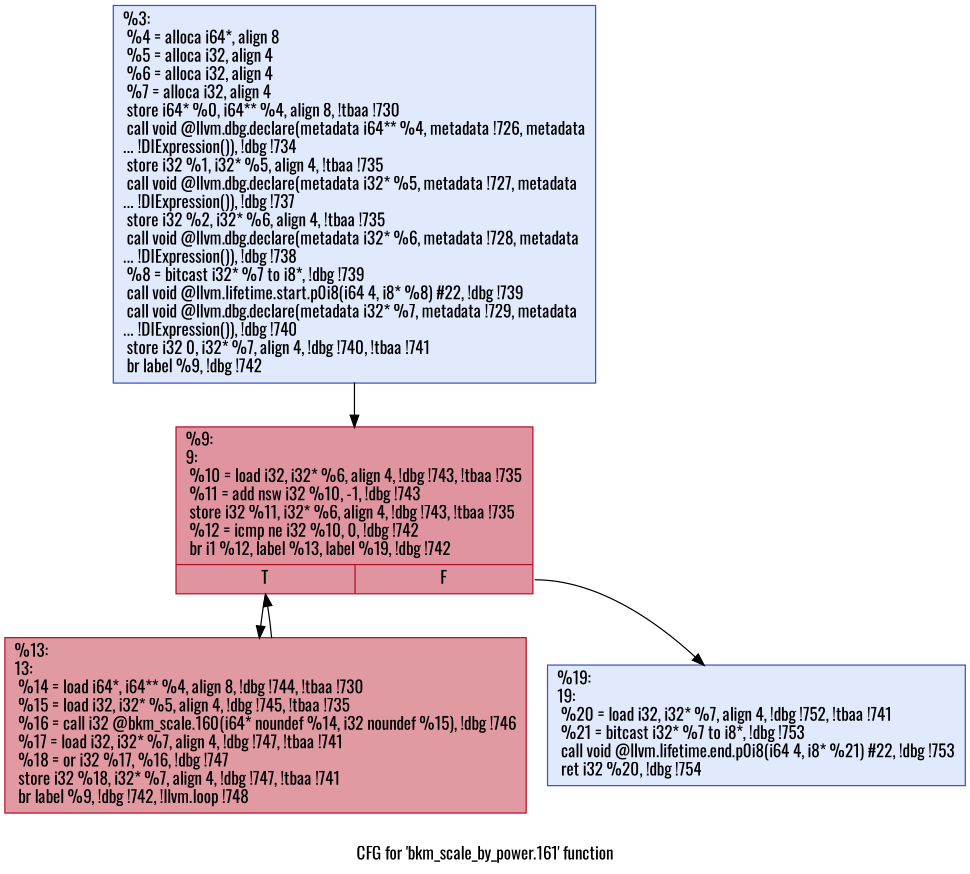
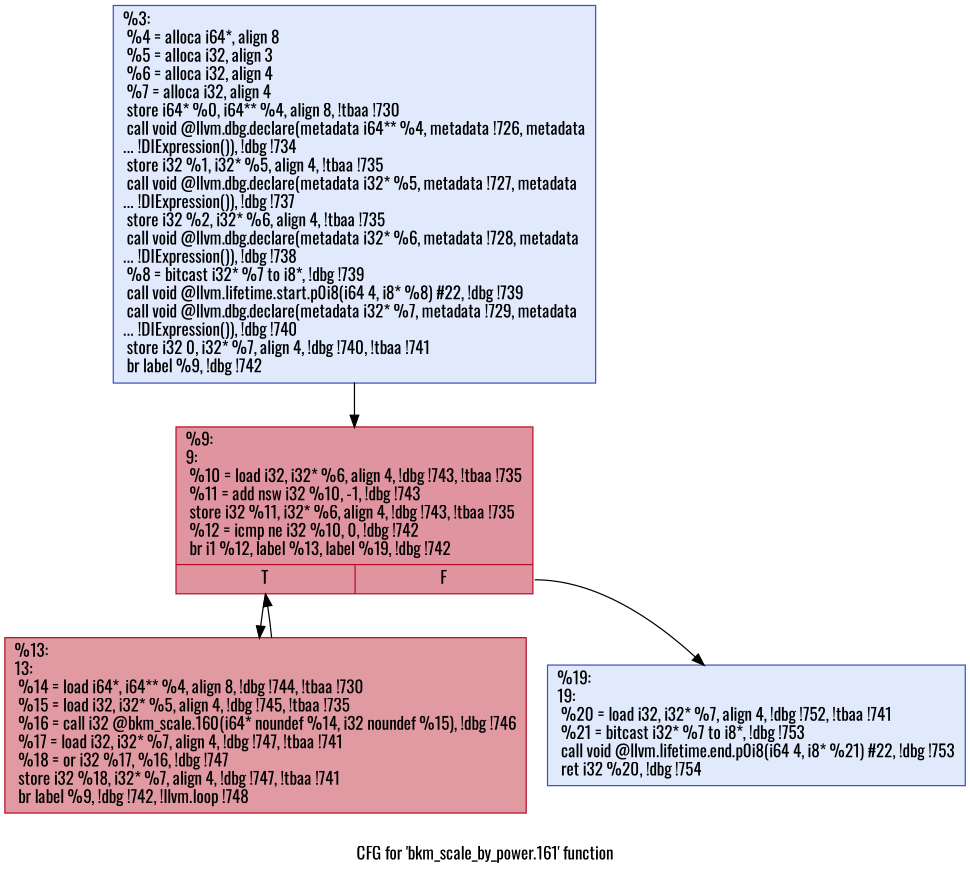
node "%3:": text "%5 = alloca i32, align 4" -> "%5 = alloca i32, align 3"
